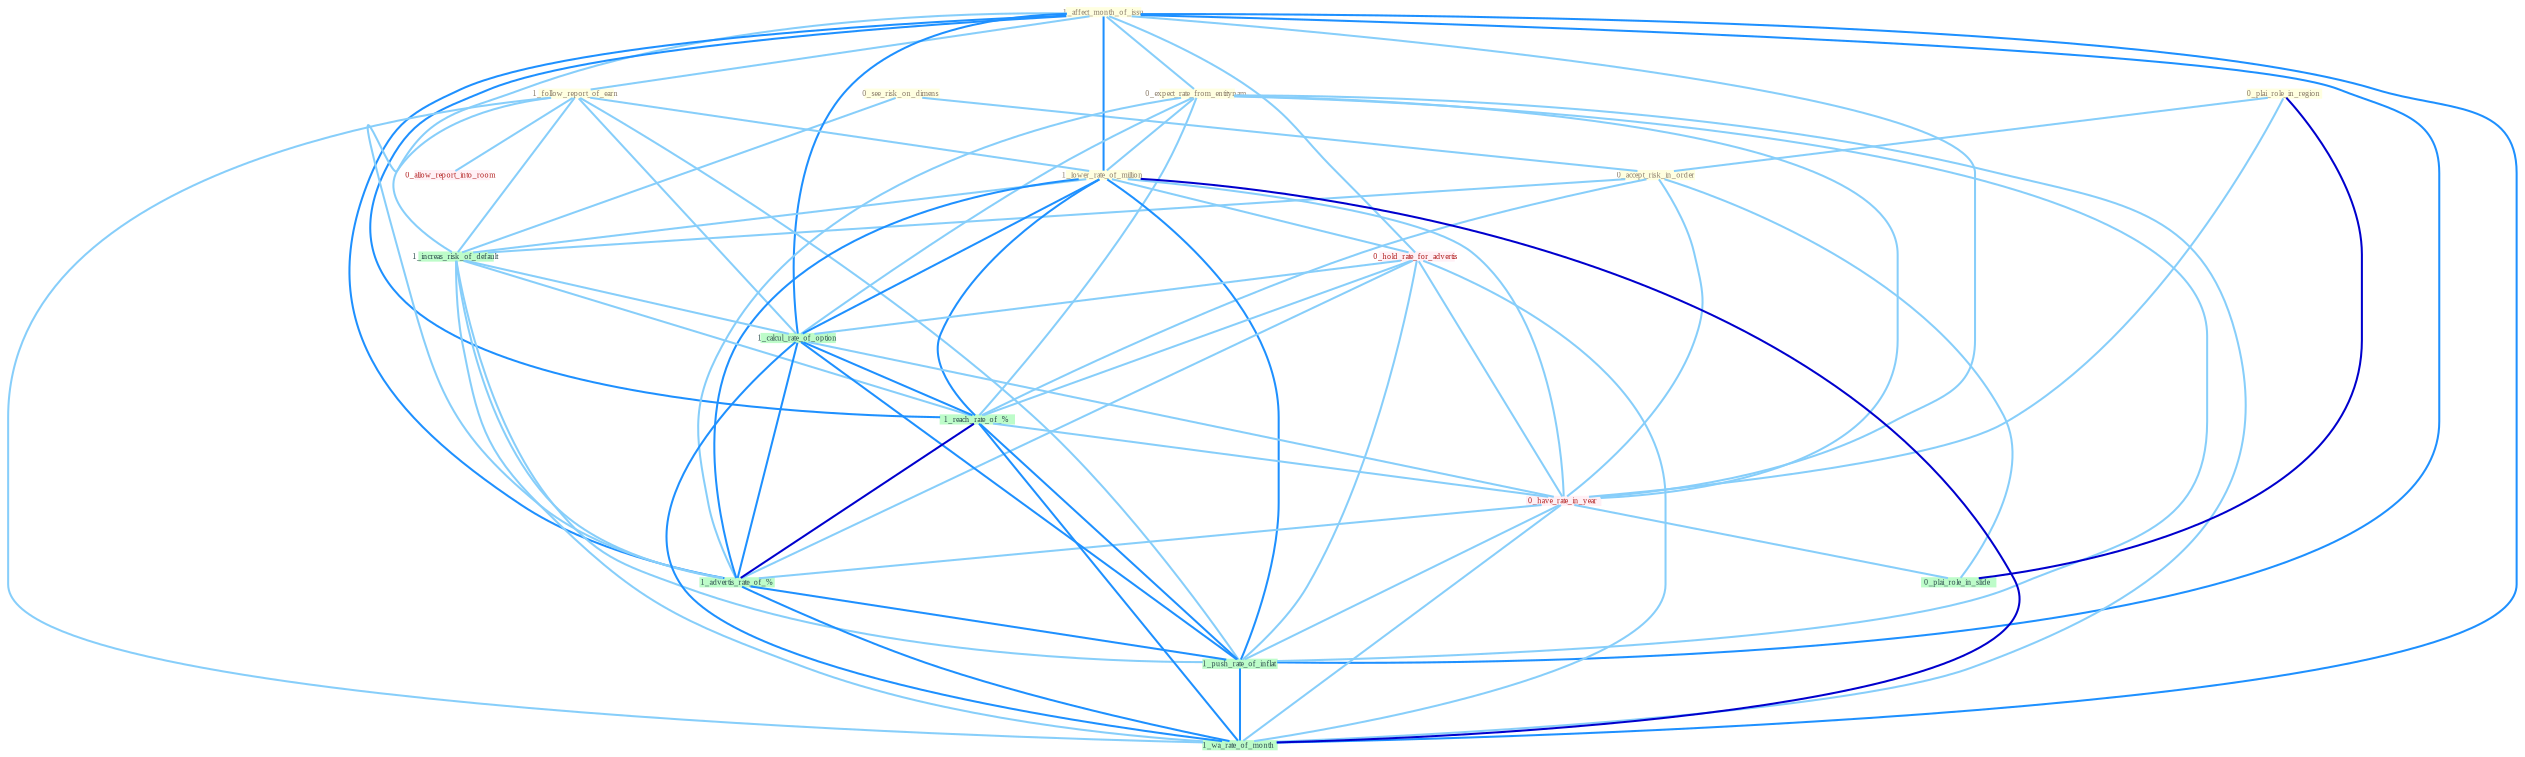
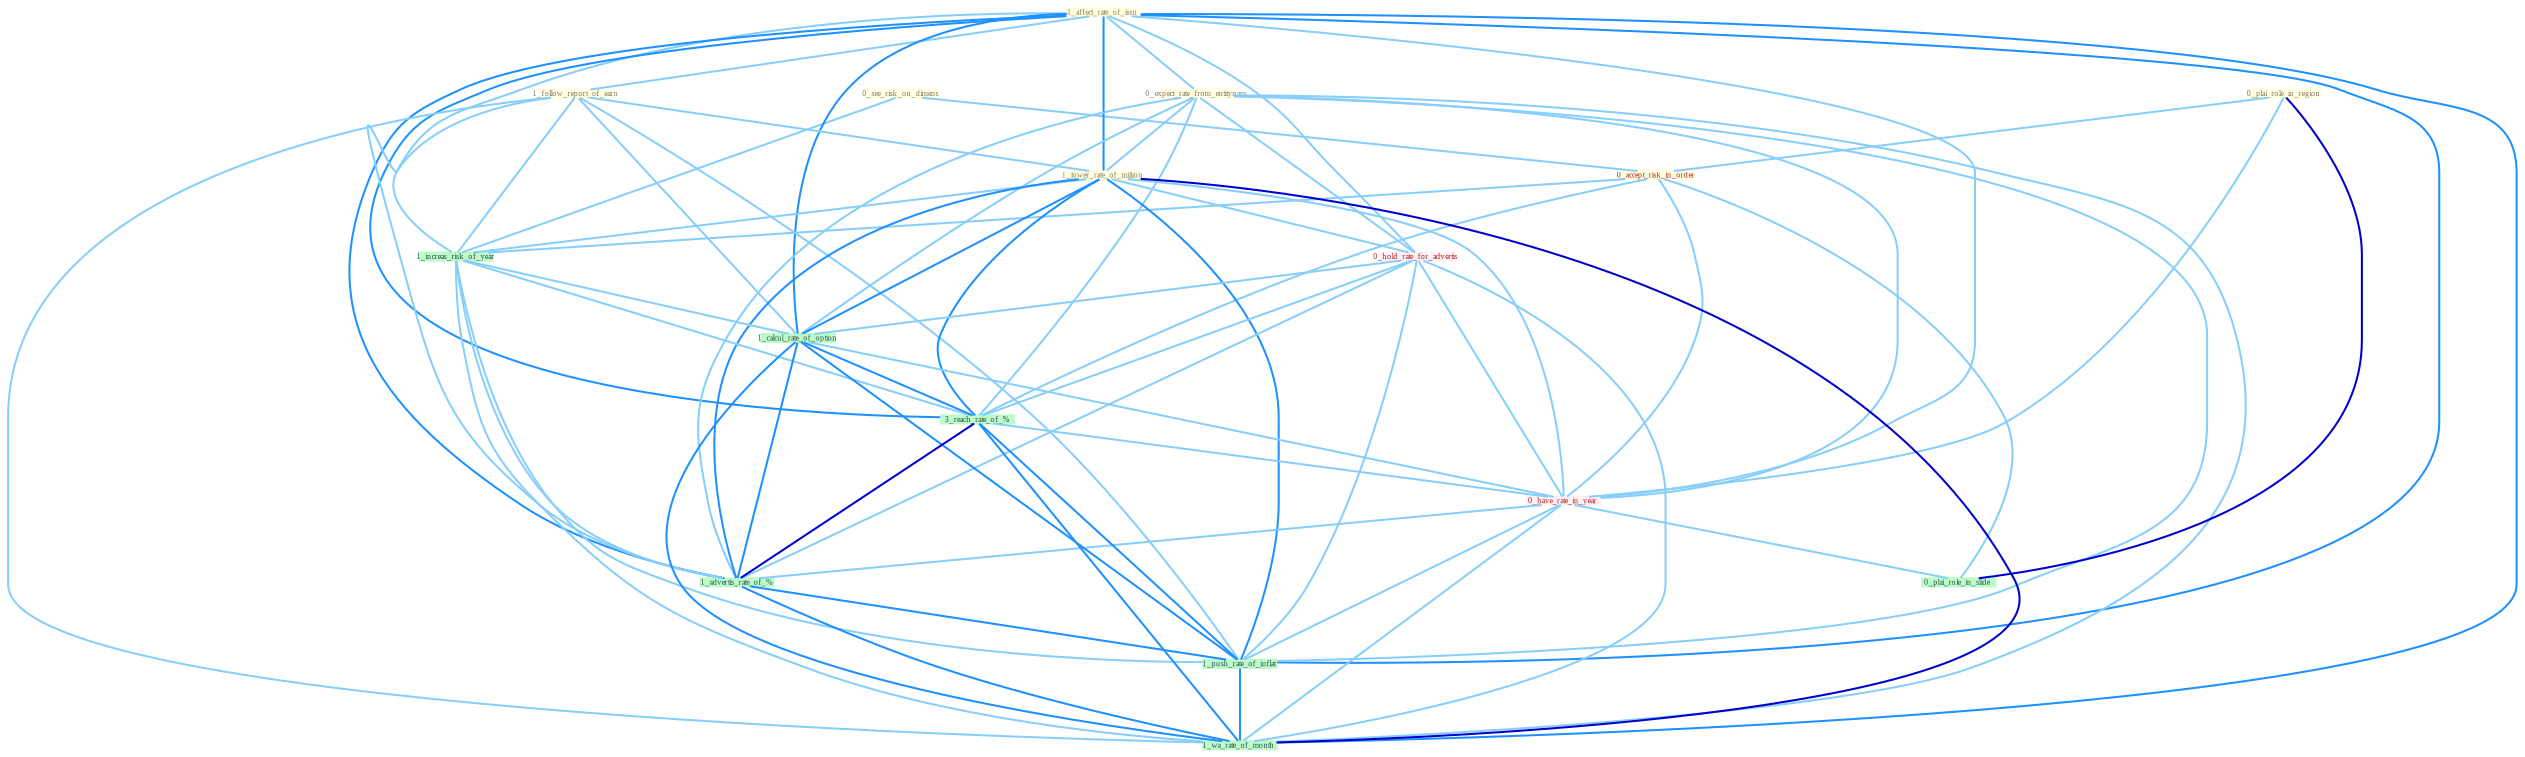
node "1_affect_month_of_issu": label "1_affect_month_of_issu" -> "1_affect_rate_of_issu"
node "0_allow_report_into_room": removed
edge "0_expect_rate_from_entitynam" -- "0_hold_rate_for_advertis": added
node "0_accept_risk_in_order": fontcolor #8b7d6b -> #b22222
node "1_increas_risk_of_default": label "1_increas_risk_of_default" -> "1_increas_risk_of_year"
node "1_reach_rate_of_%": label "1_reach_rate_of_%" -> "3_reach_rate_of_%"
